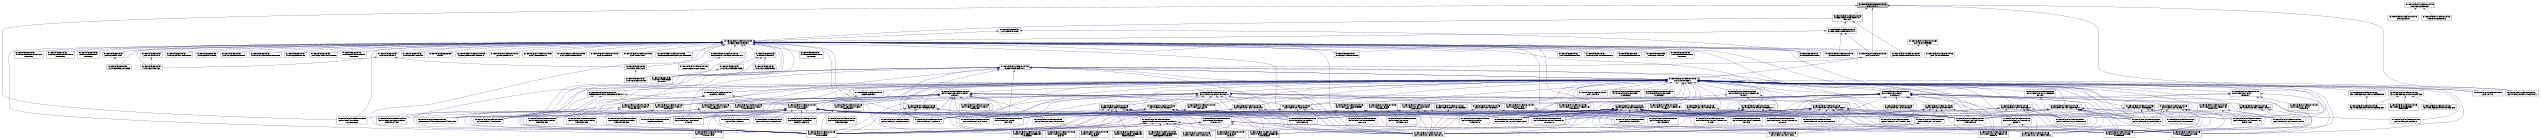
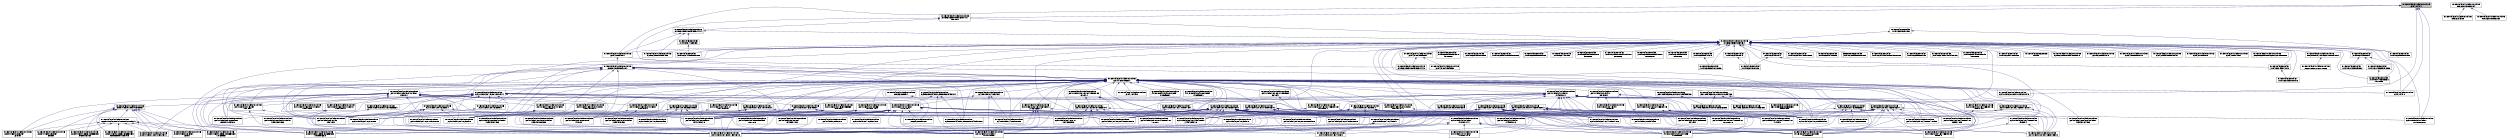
node "OMCompiler/Compiler /runtime/Dynload.cpp": added
edge "OMCompiler/SimulationRuntime /c/util/java_interface.h" -> "OMCompiler/SimulationRuntime /c/meta/meta_modelica.h": added
node "OMCompiler/Compiler /runtime/Settings_omc.cpp": label "OMCompiler/Compiler /runtime/Settings_omc.cpp" -> "DerStructure/Compiler /runtime/Settings_omc.cpp"
node "OMCompiler/SimulationRuntime /c/client/linearize.h": label "OMCompiler/SimulationRuntime /c/client/linearize.h" -> "OMCompiler/SimulationRuntime /c/linearization/linearize.h"
